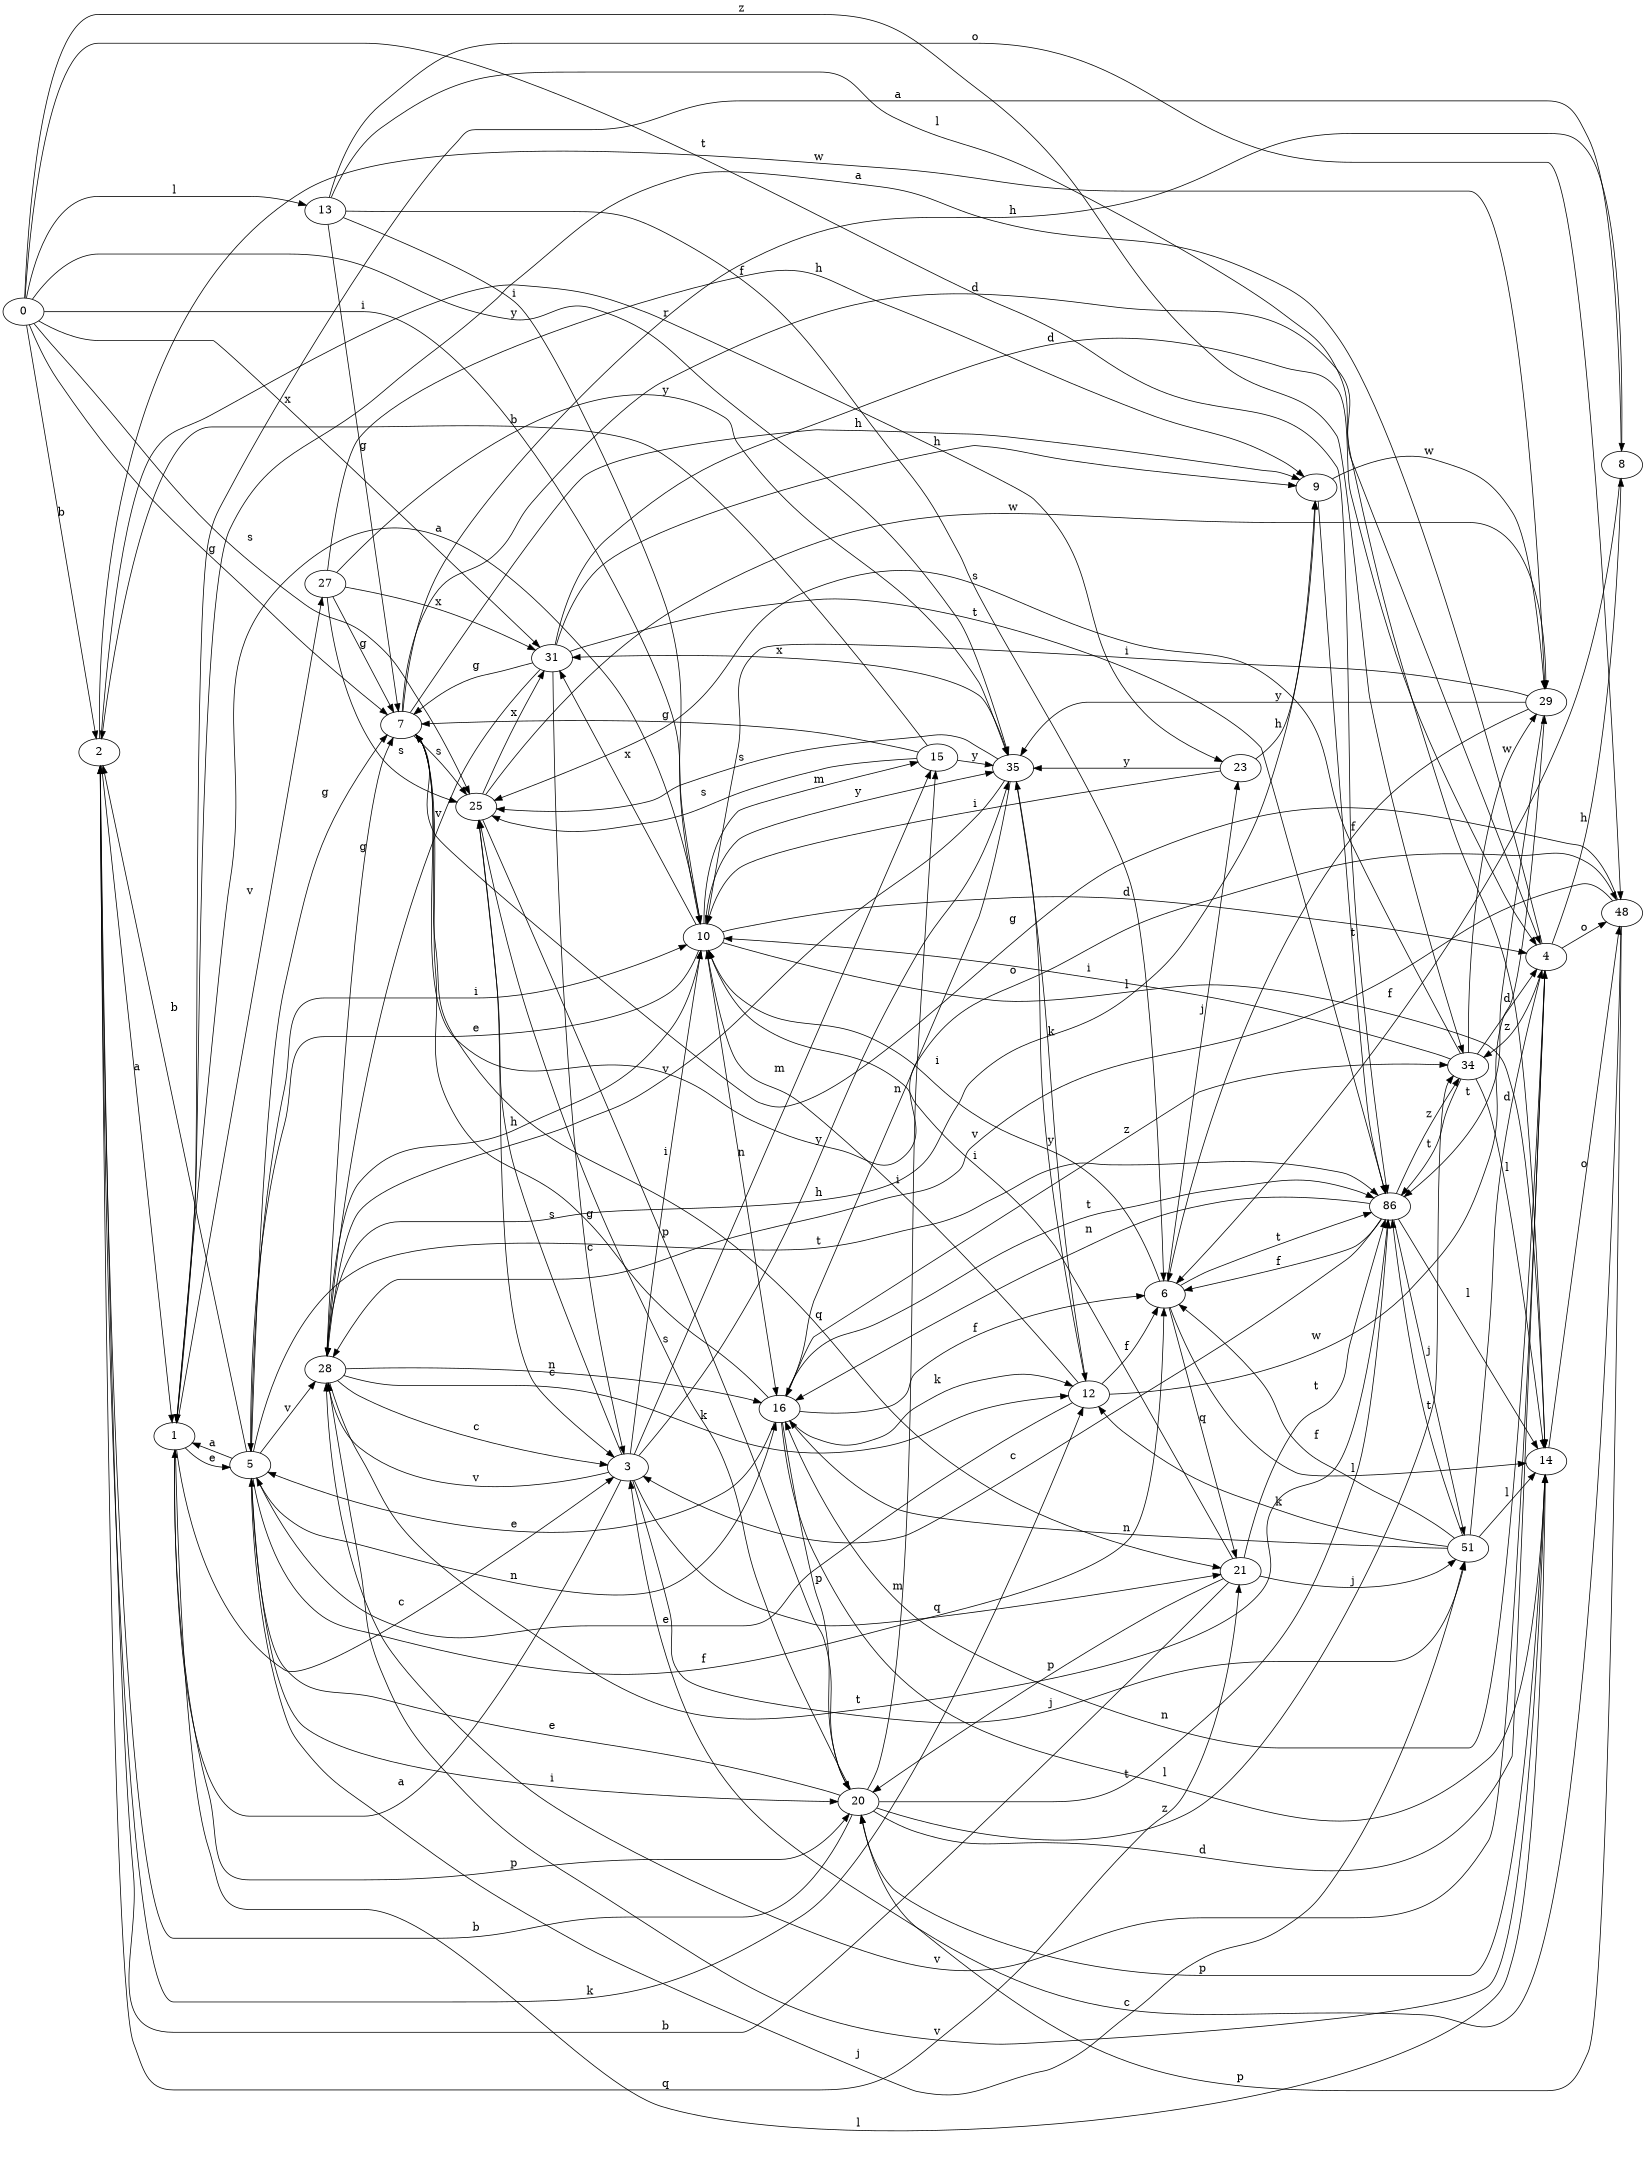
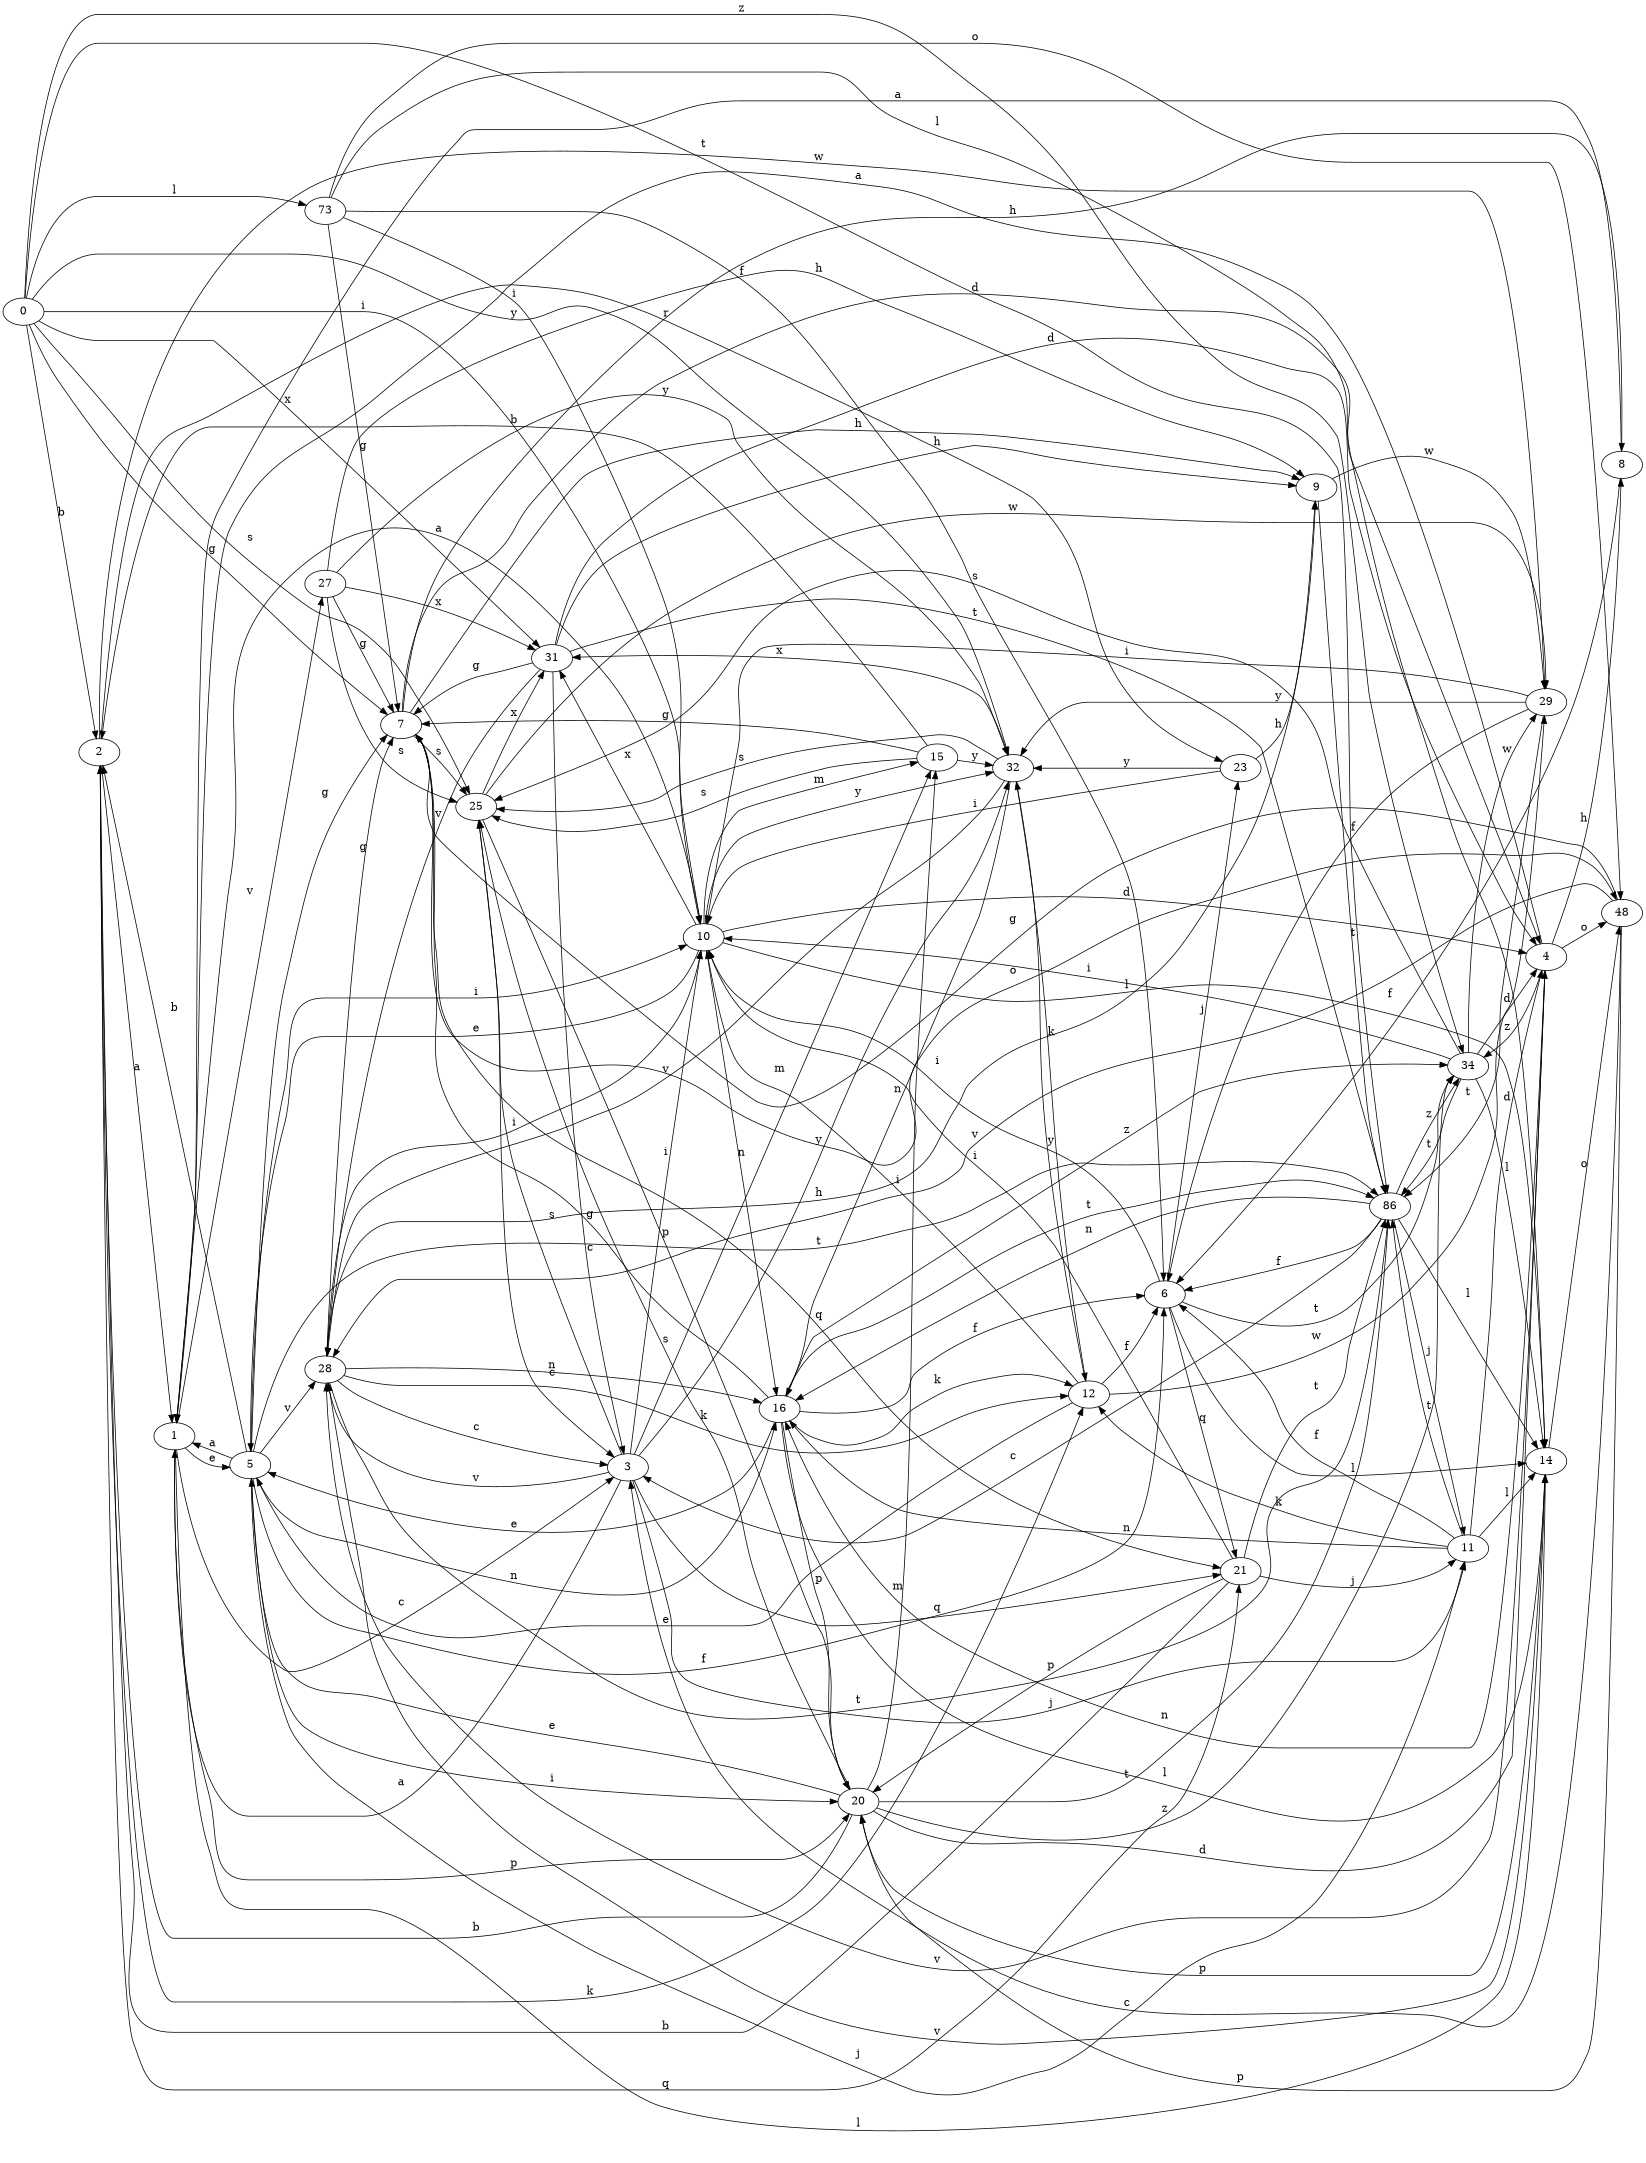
node "13": label "13" -> "73"
node "35": label "35" -> "32"
edge "28" -> "10": label "h" -> "i"
edge "6" -> "86": now "6" -> "34"
node "51": label "51" -> "11"
